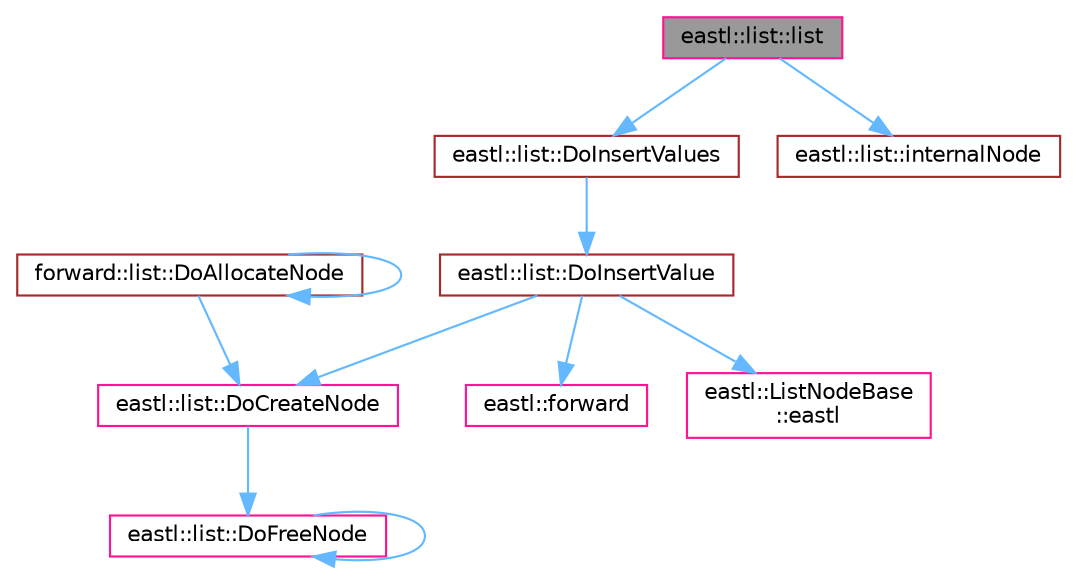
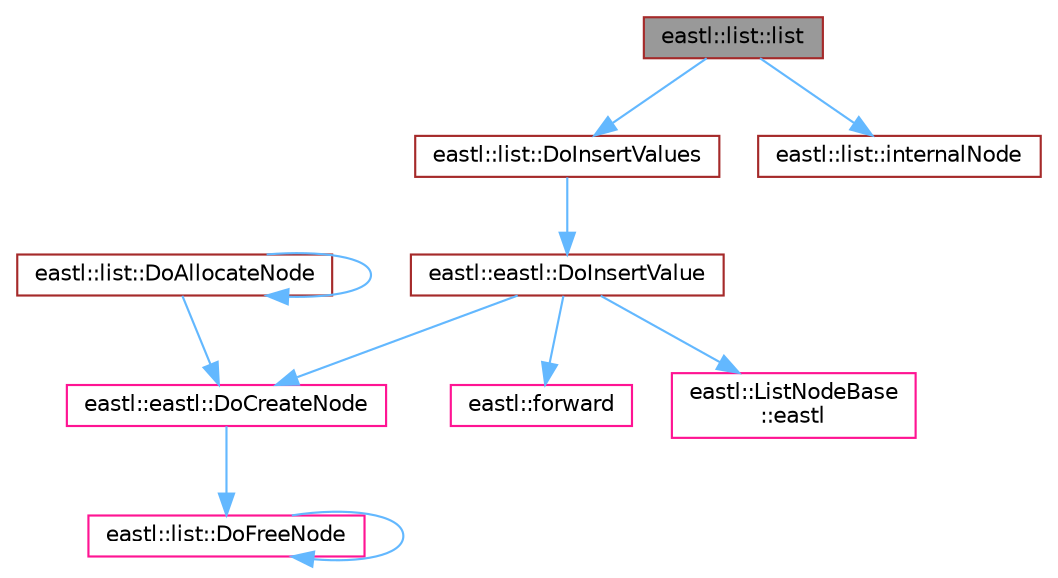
node "eastl::list::list": color deeppink -> brown
node "forward::list::DoAllocateNode": label "forward::list::DoAllocateNode" -> "eastl::list::DoAllocateNode"
node "eastl::list::DoInsertValue": label "eastl::list::DoInsertValue" -> "eastl::eastl::DoInsertValue"
node "eastl::list::DoCreateNode": label "eastl::list::DoCreateNode" -> "eastl::eastl::DoCreateNode"
